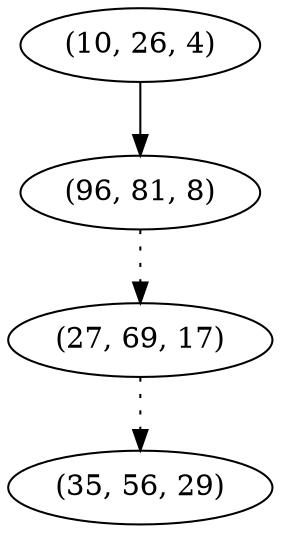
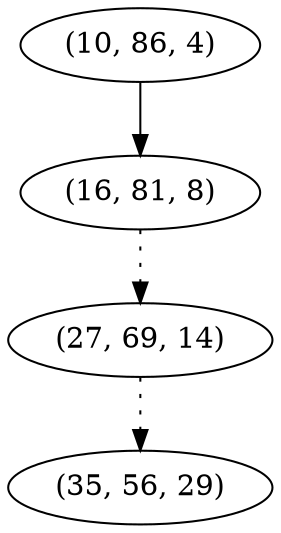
node "(10, 26, 4)": label "(10, 26, 4)" -> "(10, 86, 4)"
node "(96, 81, 8)": label "(96, 81, 8)" -> "(16, 81, 8)"
node "(27, 69, 17)": label "(27, 69, 17)" -> "(27, 69, 14)"
